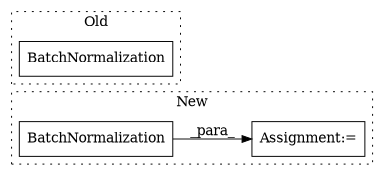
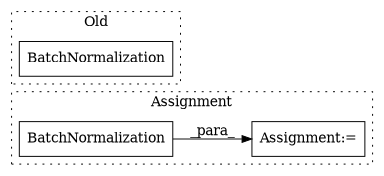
cluster "New": label "New" -> "Assignment"
